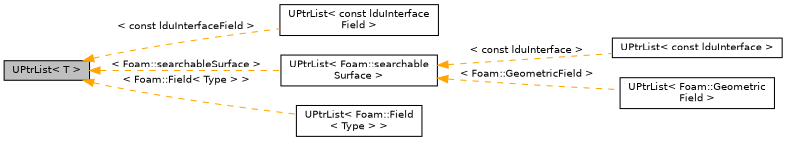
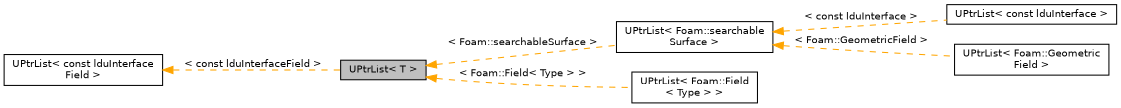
edge "UPtrList< const lduInterface Field >" -> "UPtrList< T >": reversed
